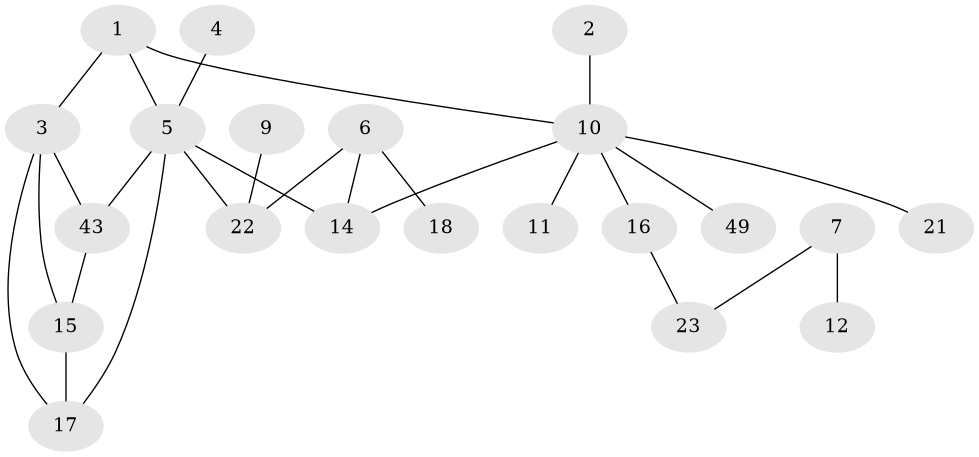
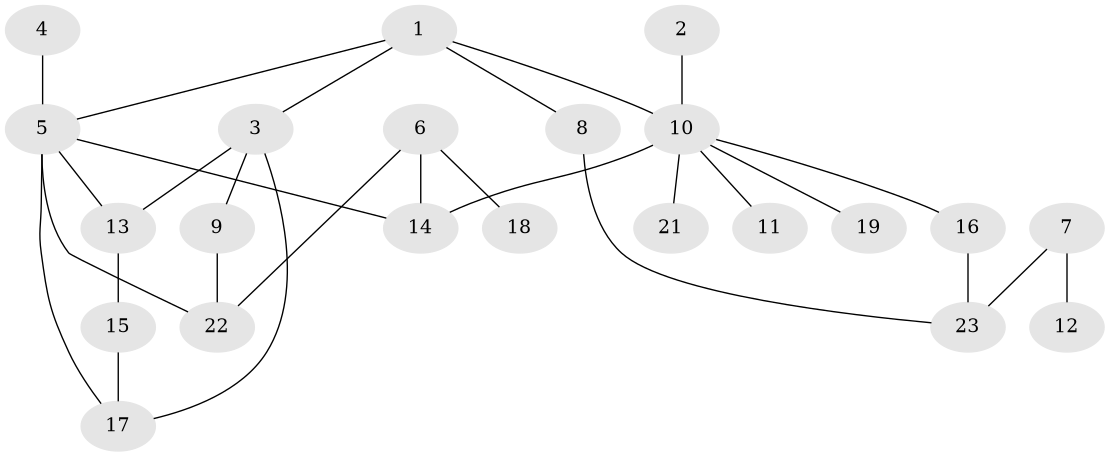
node "8": added
node "43": label "43" -> "13"
node "49": label "49" -> "19"
edge "3" -- "15": now "3" -- "9"
